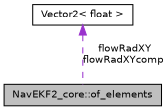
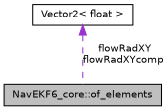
node "NavEKF2_core::of_elements": label "NavEKF2_core::of_elements" -> "NavEKF6_core::of_elements"
